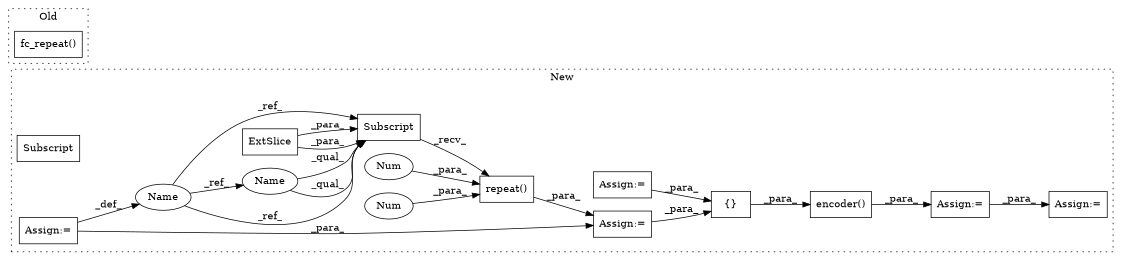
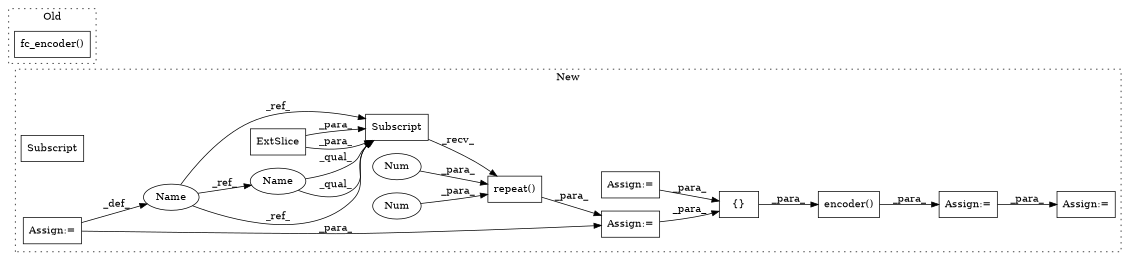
node "fc_repeat()": label "fc_repeat()" -> "fc_encoder()"
